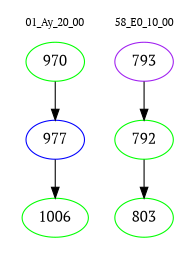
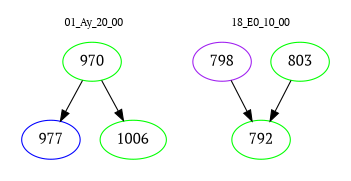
cluster "58_E0_10_00": label "58_E0_10_00" -> "18_E0_10_00"
node "793": label "793" -> "798"
edge "977" -> "1006": now "970" -> "1006"
edge "792" -> "803": reversed
